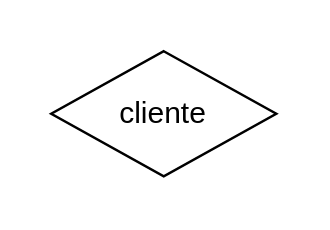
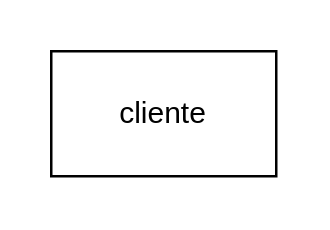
node "cliente": shape diamond -> rectangle
